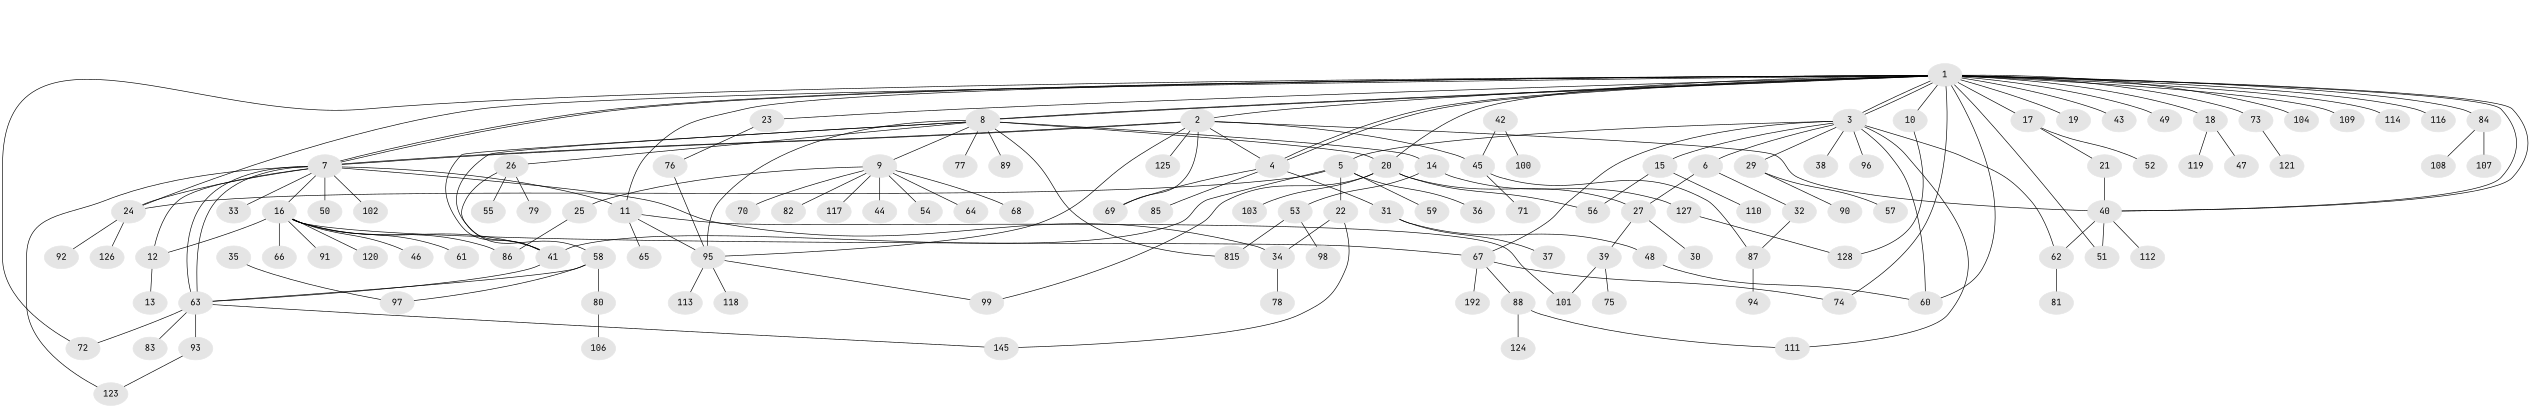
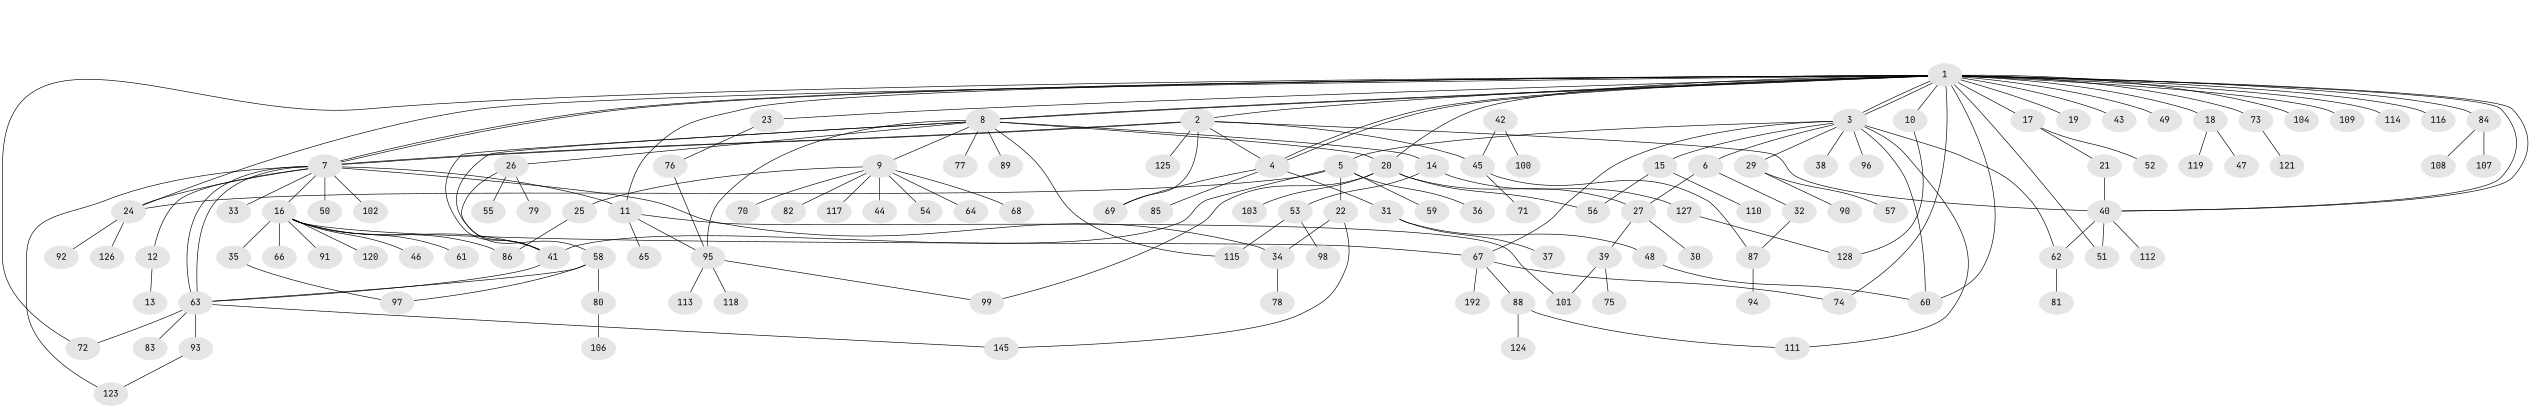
edge "16" -- "12": now "16" -- "35"
edge "2" -- "95": removed
node "815": label "815" -> "115"
